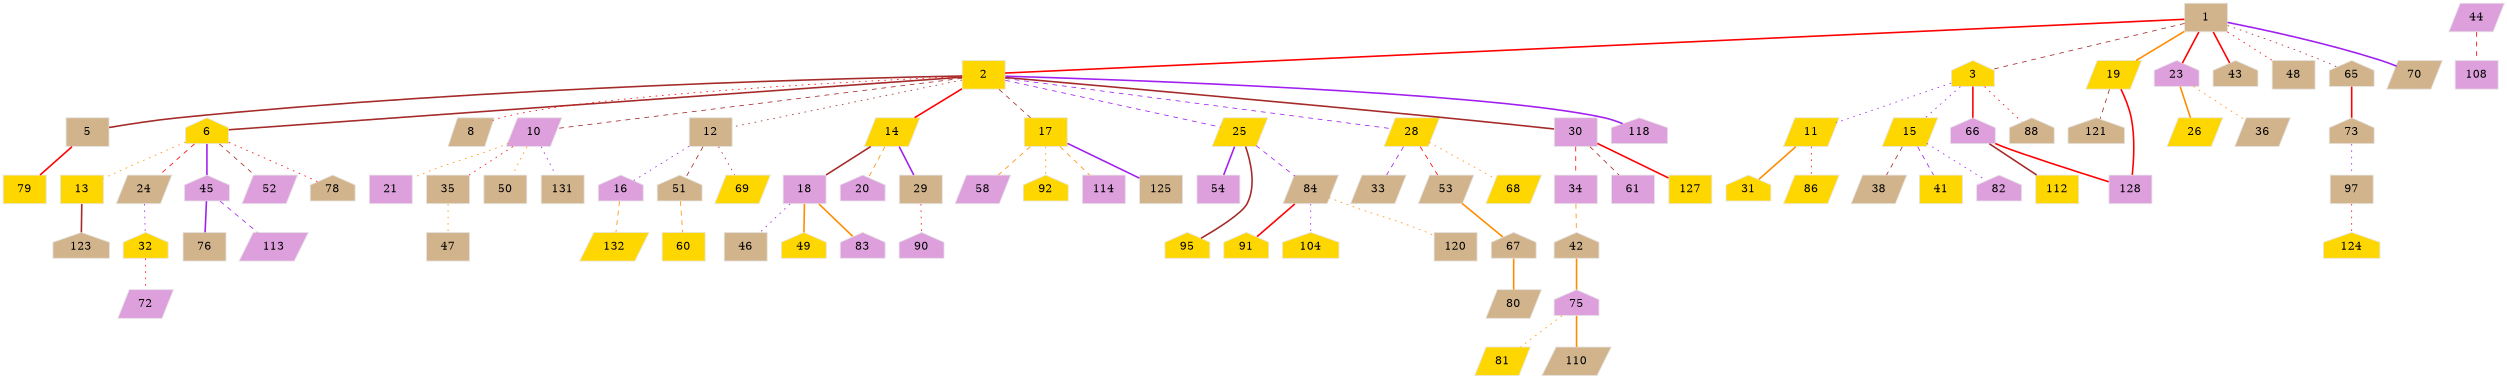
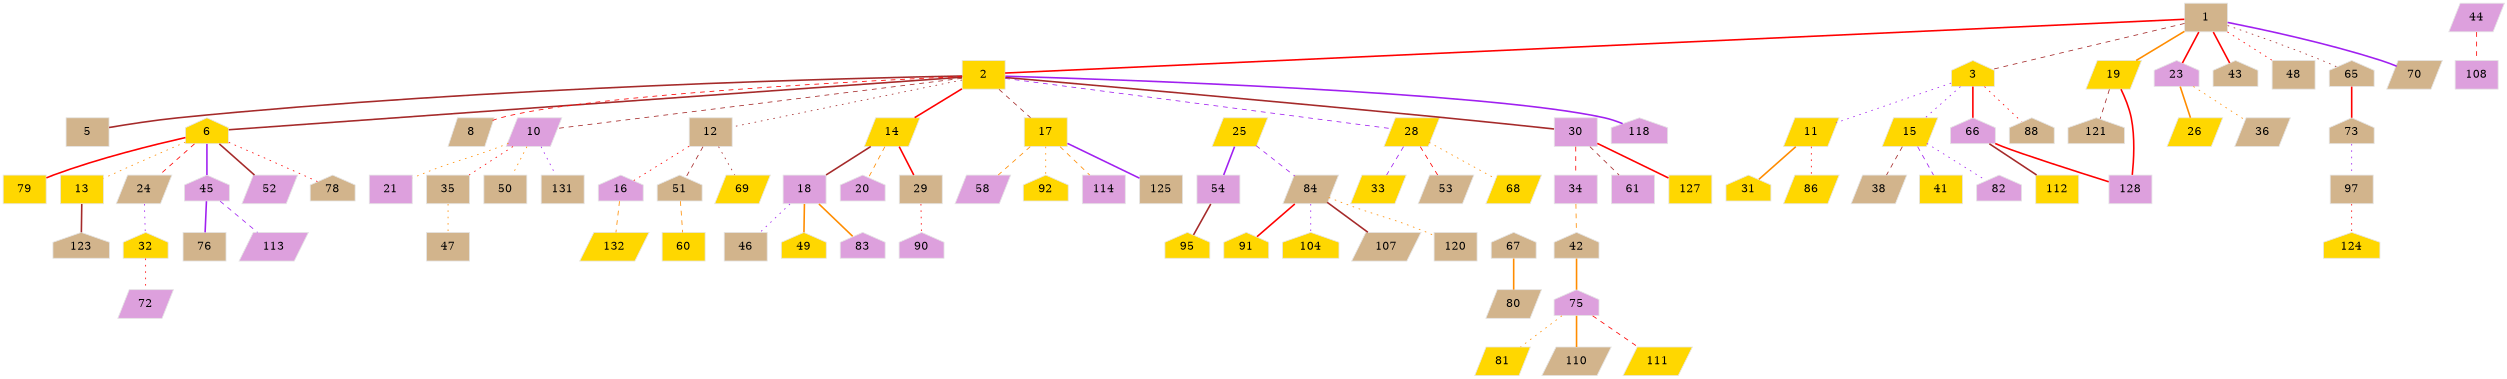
edge "2" -- "8": style dotted -> dashed
edge "2" -- "25": removed
edge "6" -- "52": style dashed -> bold
edge "5" -- "79": now "6" -- "79"
edge "14" -- "29": color purple -> red
edge "12" -- "16": color purple -> red
node "33": fillcolor tan -> gold
edge "25" -- "95": now "54" -- "95"
edge "53" -- "67": removed
node "107": added
node "111": added
